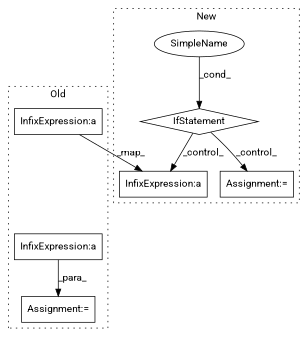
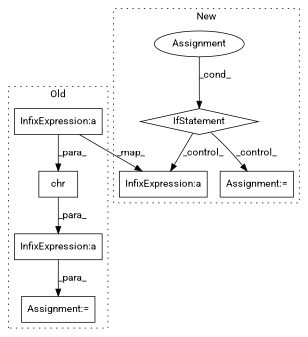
node "SimpleName": label "SimpleName" -> "Assignment"
node "chr": added
